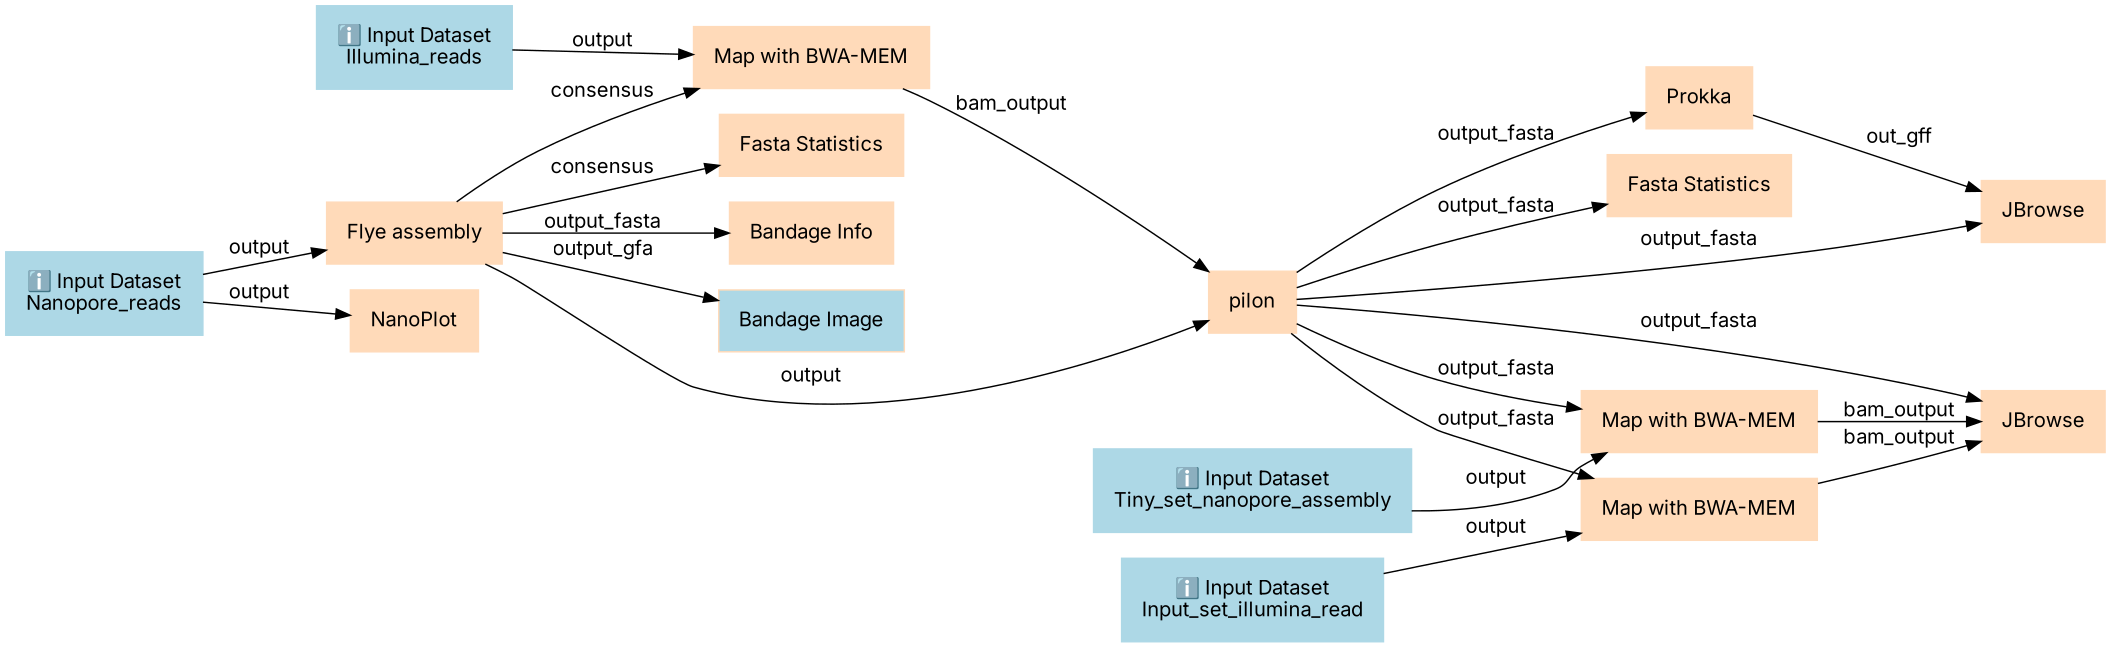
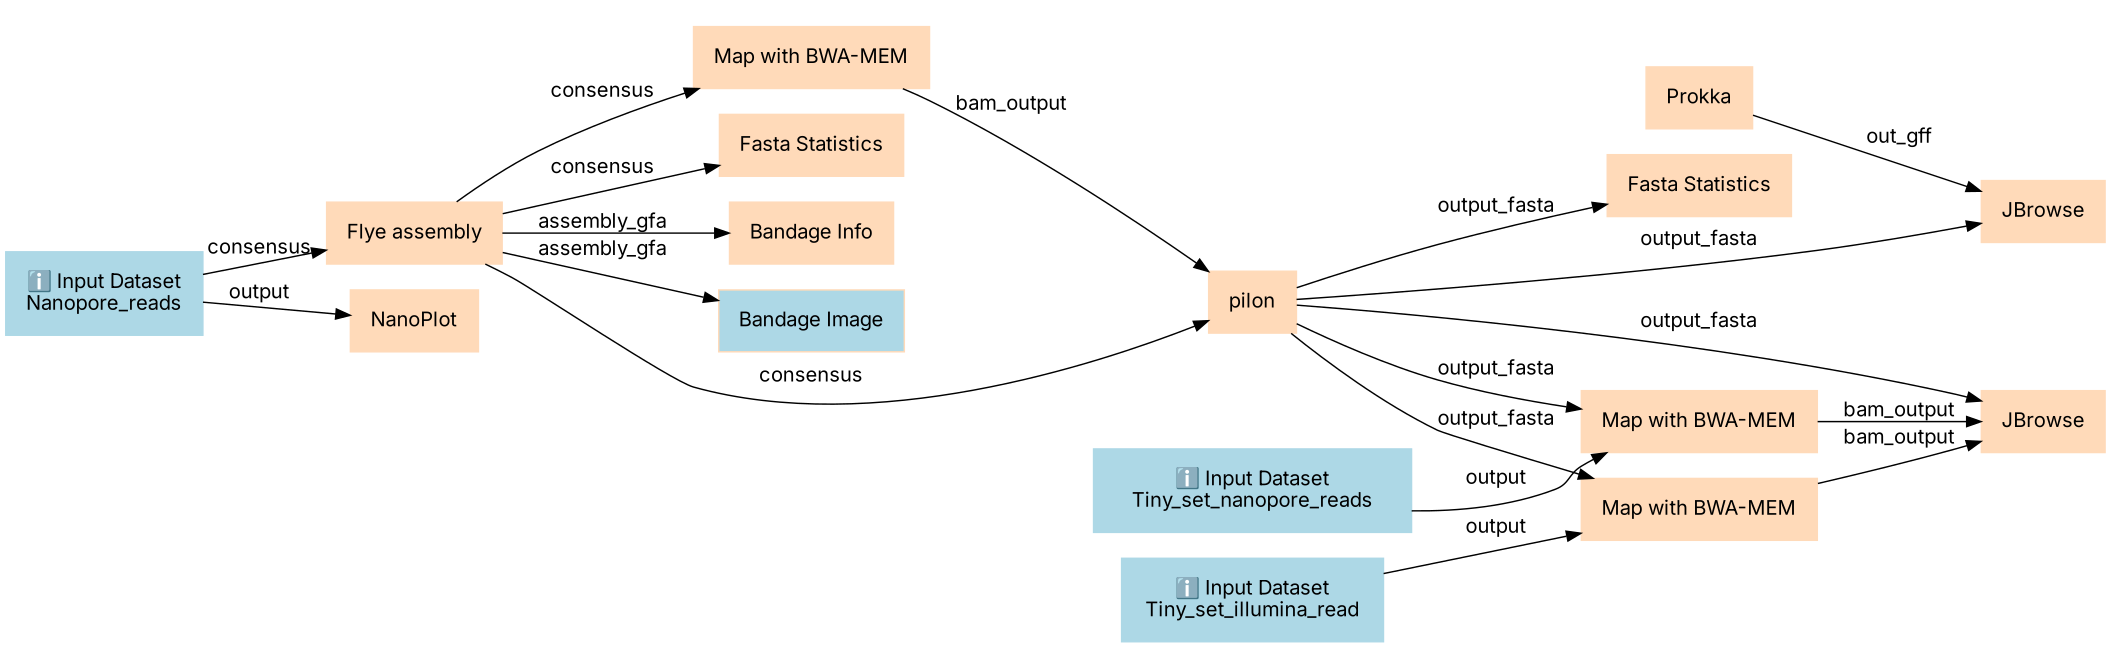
node "ℹ️ Input Dataset Illumina_reads": removed
edge "pilon" -> "Prokka": removed, label "output_fasta"
edge "Flye assembly" -> "Bandage Info": label "output_fasta" -> "assembly_gfa"
edge "ℹ️ Input Dataset Nanopore_reads" -> "Flye assembly": label "output" -> "consensus"
edge "Flye assembly" -> "Bandage Image": label "output_gfa" -> "assembly_gfa"
edge "Flye assembly" -> "pilon": label "output" -> "consensus"
node "ℹ️ Input Dataset Tiny_set_nanopore_assembly": label "ℹ️ Input Dataset Tiny_set_nanopore_assembly" -> "ℹ️ Input Dataset Tiny_set_nanopore_reads"
node "ℹ️ Input Dataset Input_set_illumina_read": label "ℹ️ Input Dataset Input_set_illumina_read" -> "ℹ️ Input Dataset Tiny_set_illumina_read"
